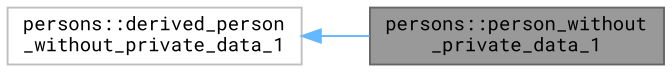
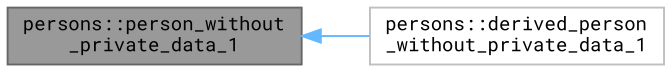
edge "persons::person_without _private_data_1" -> "persons::derived_person _without_private_data_1": reversed
